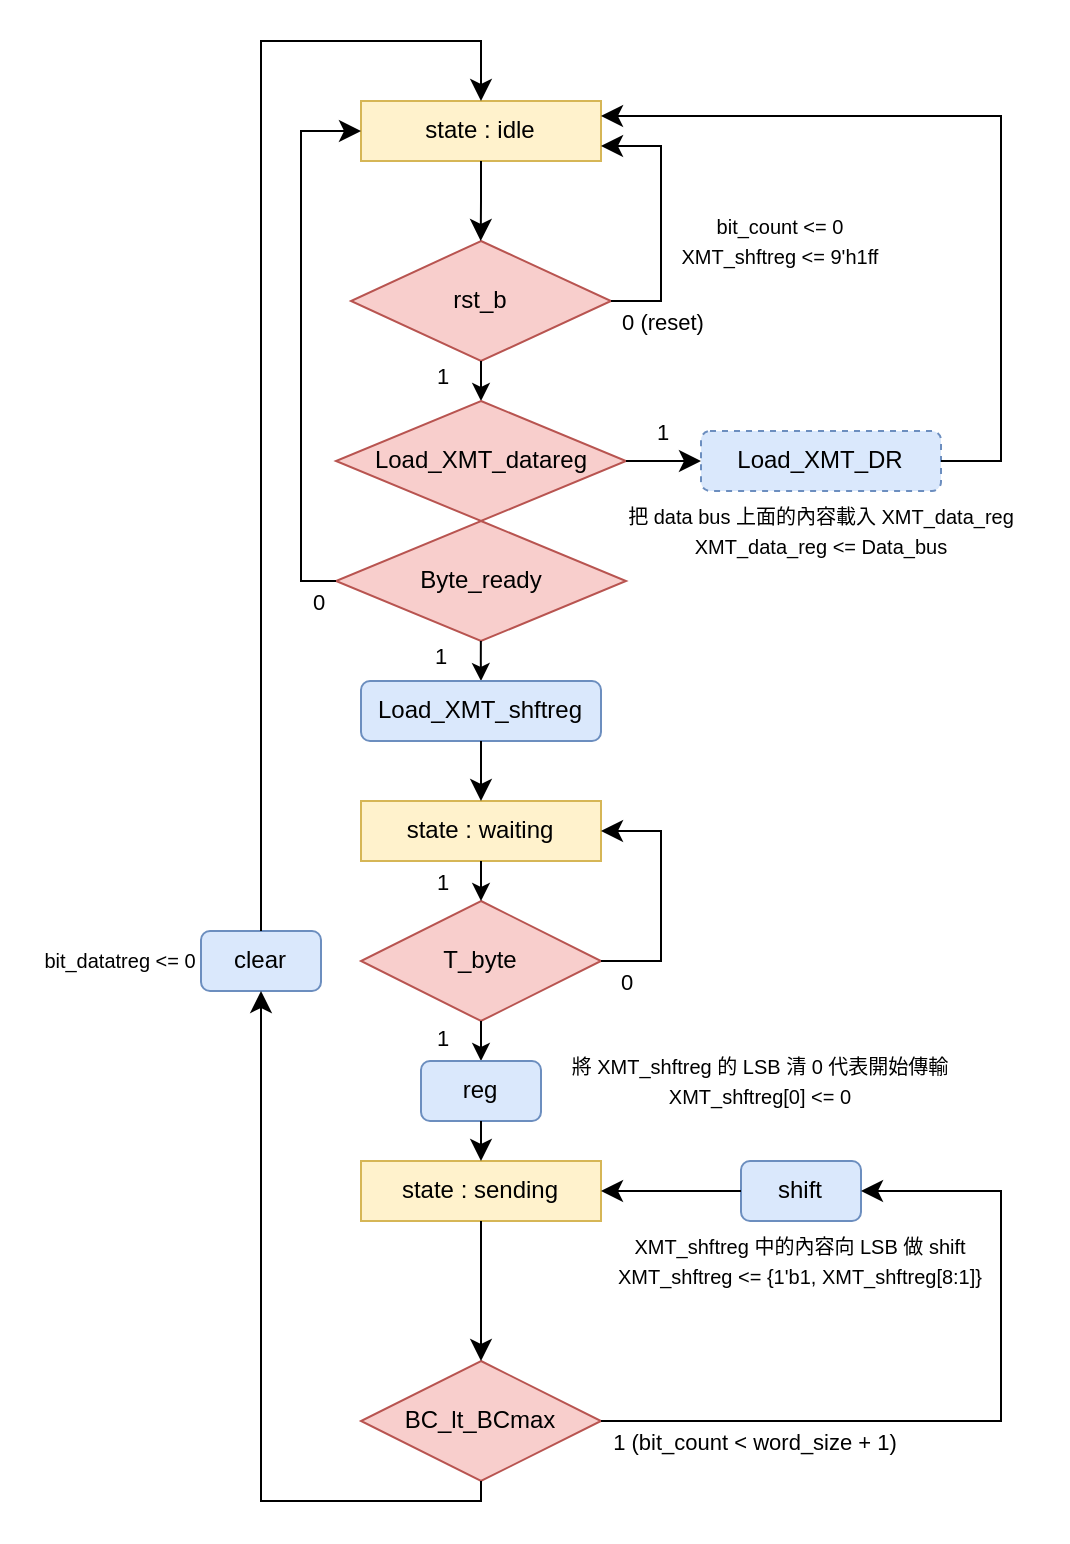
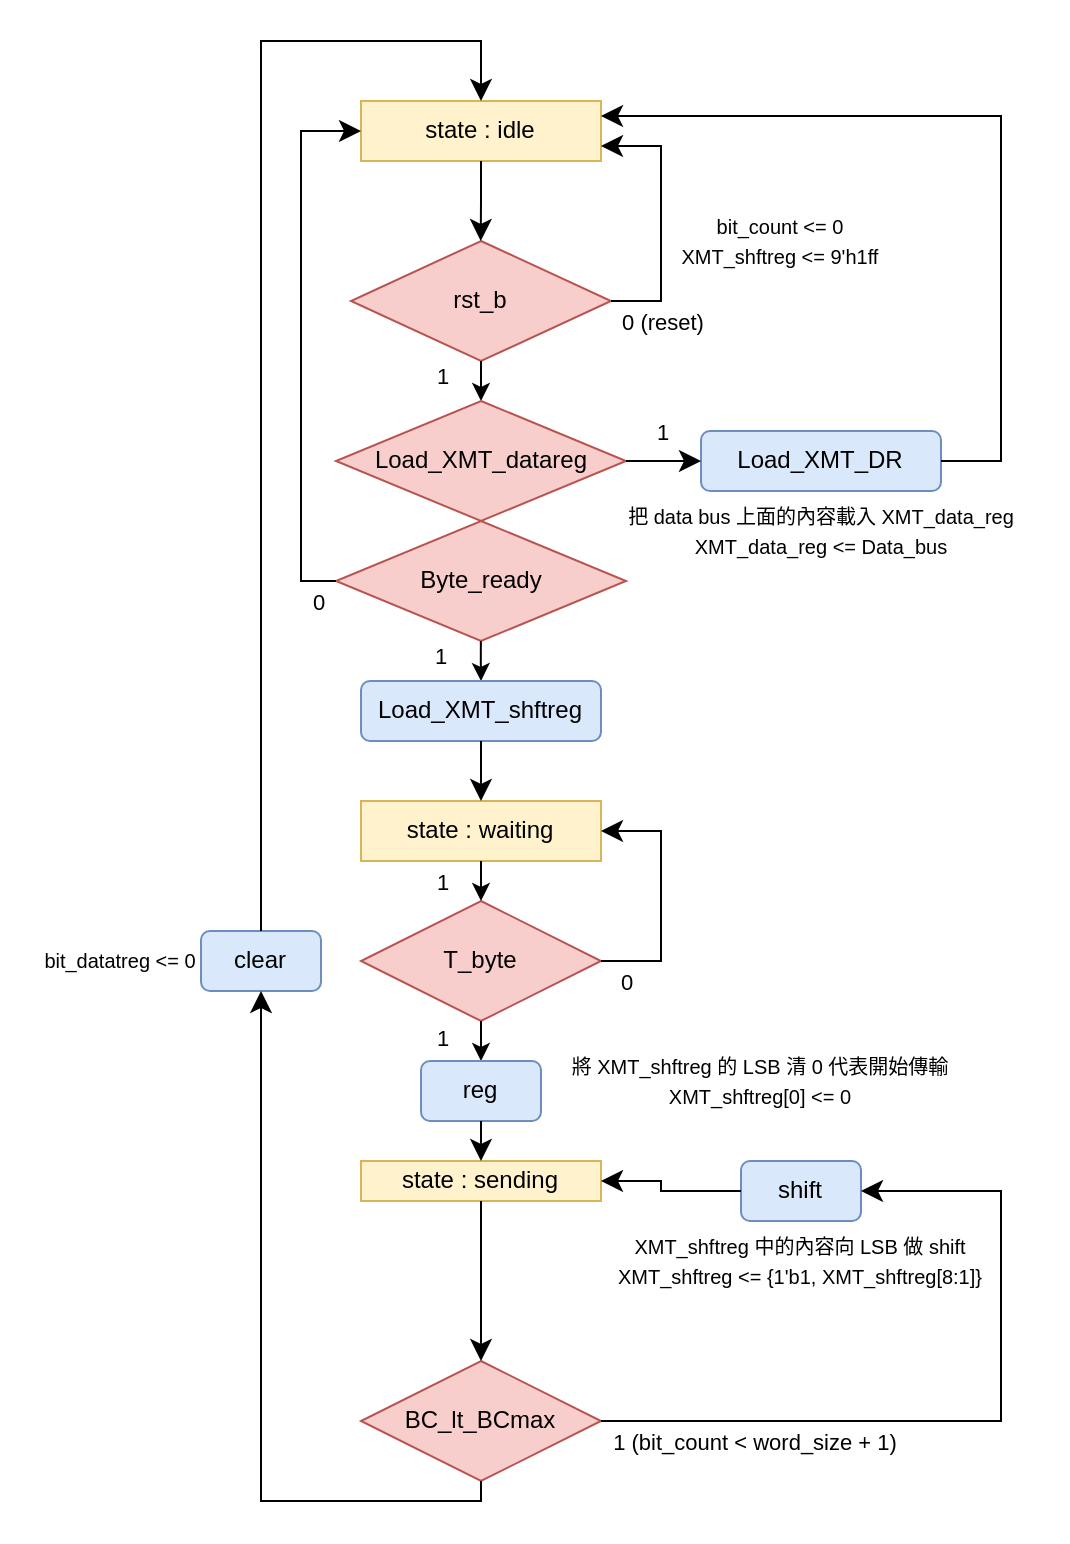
node "Load_XMT_DR": style dashed -> solid
node "state : sending": size 240x60 -> 240x40
